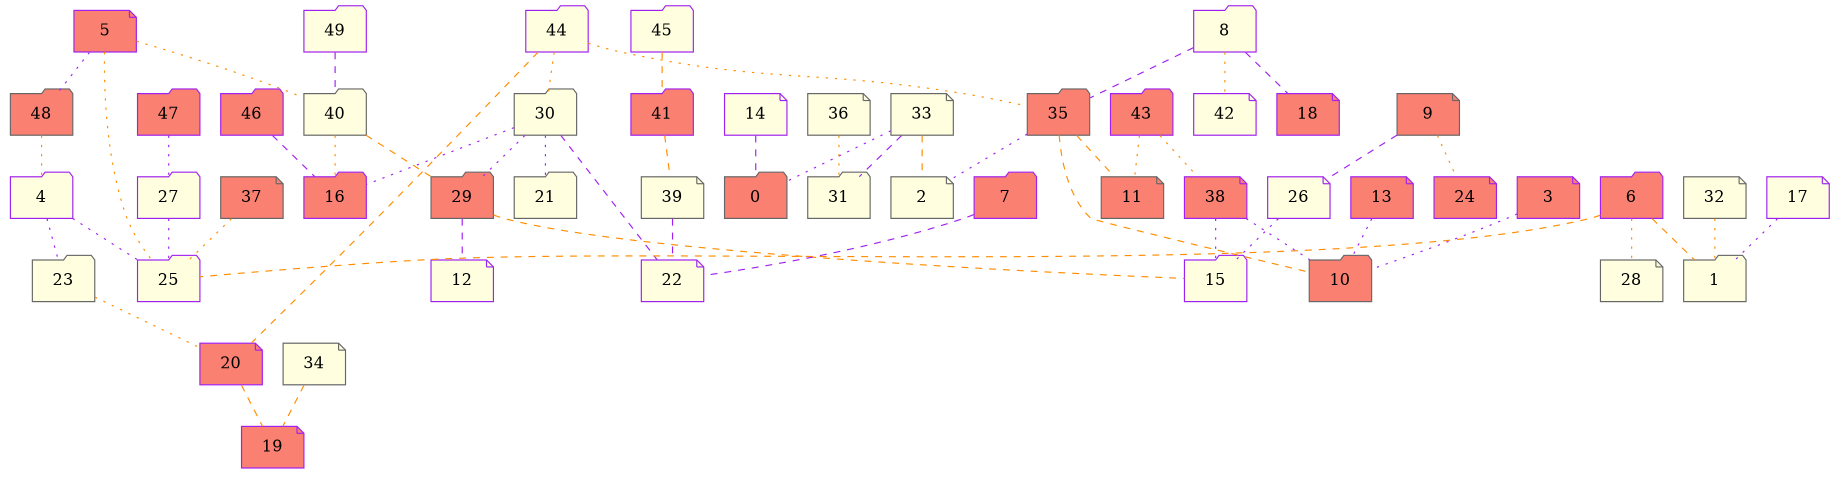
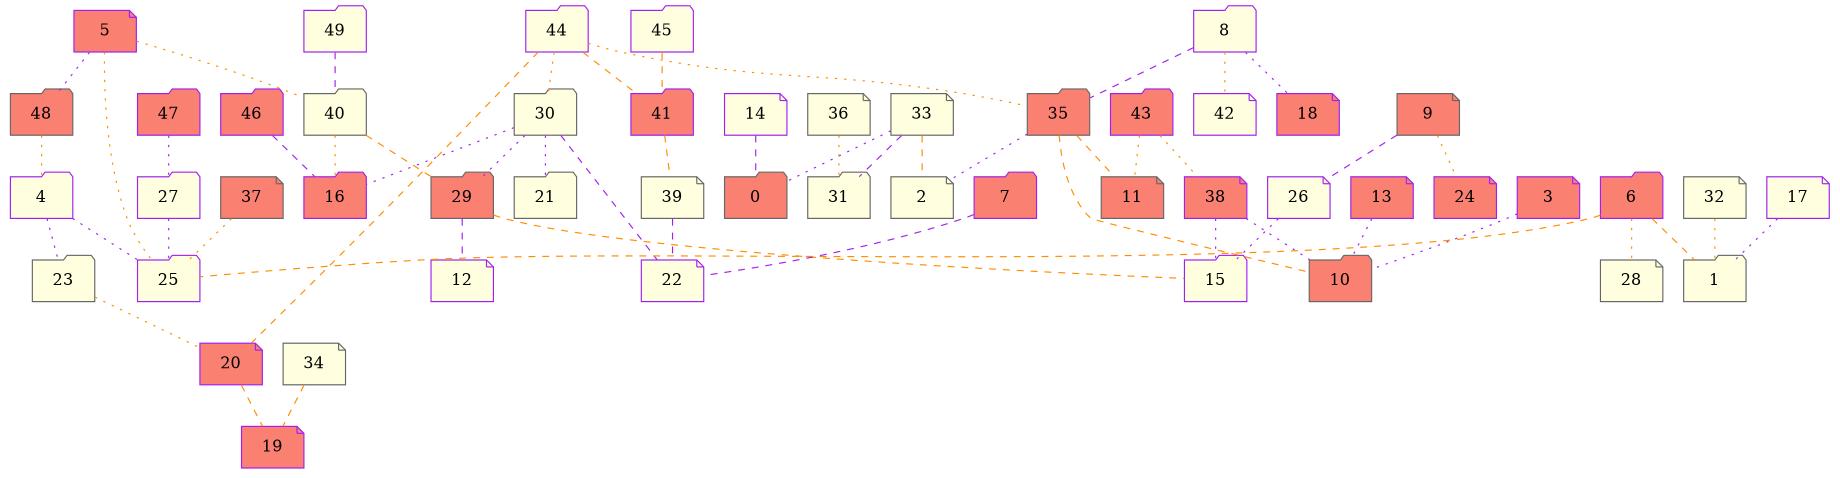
edge "44" -- "41": added
edge "8" -- "18": style dashed -> dotted
